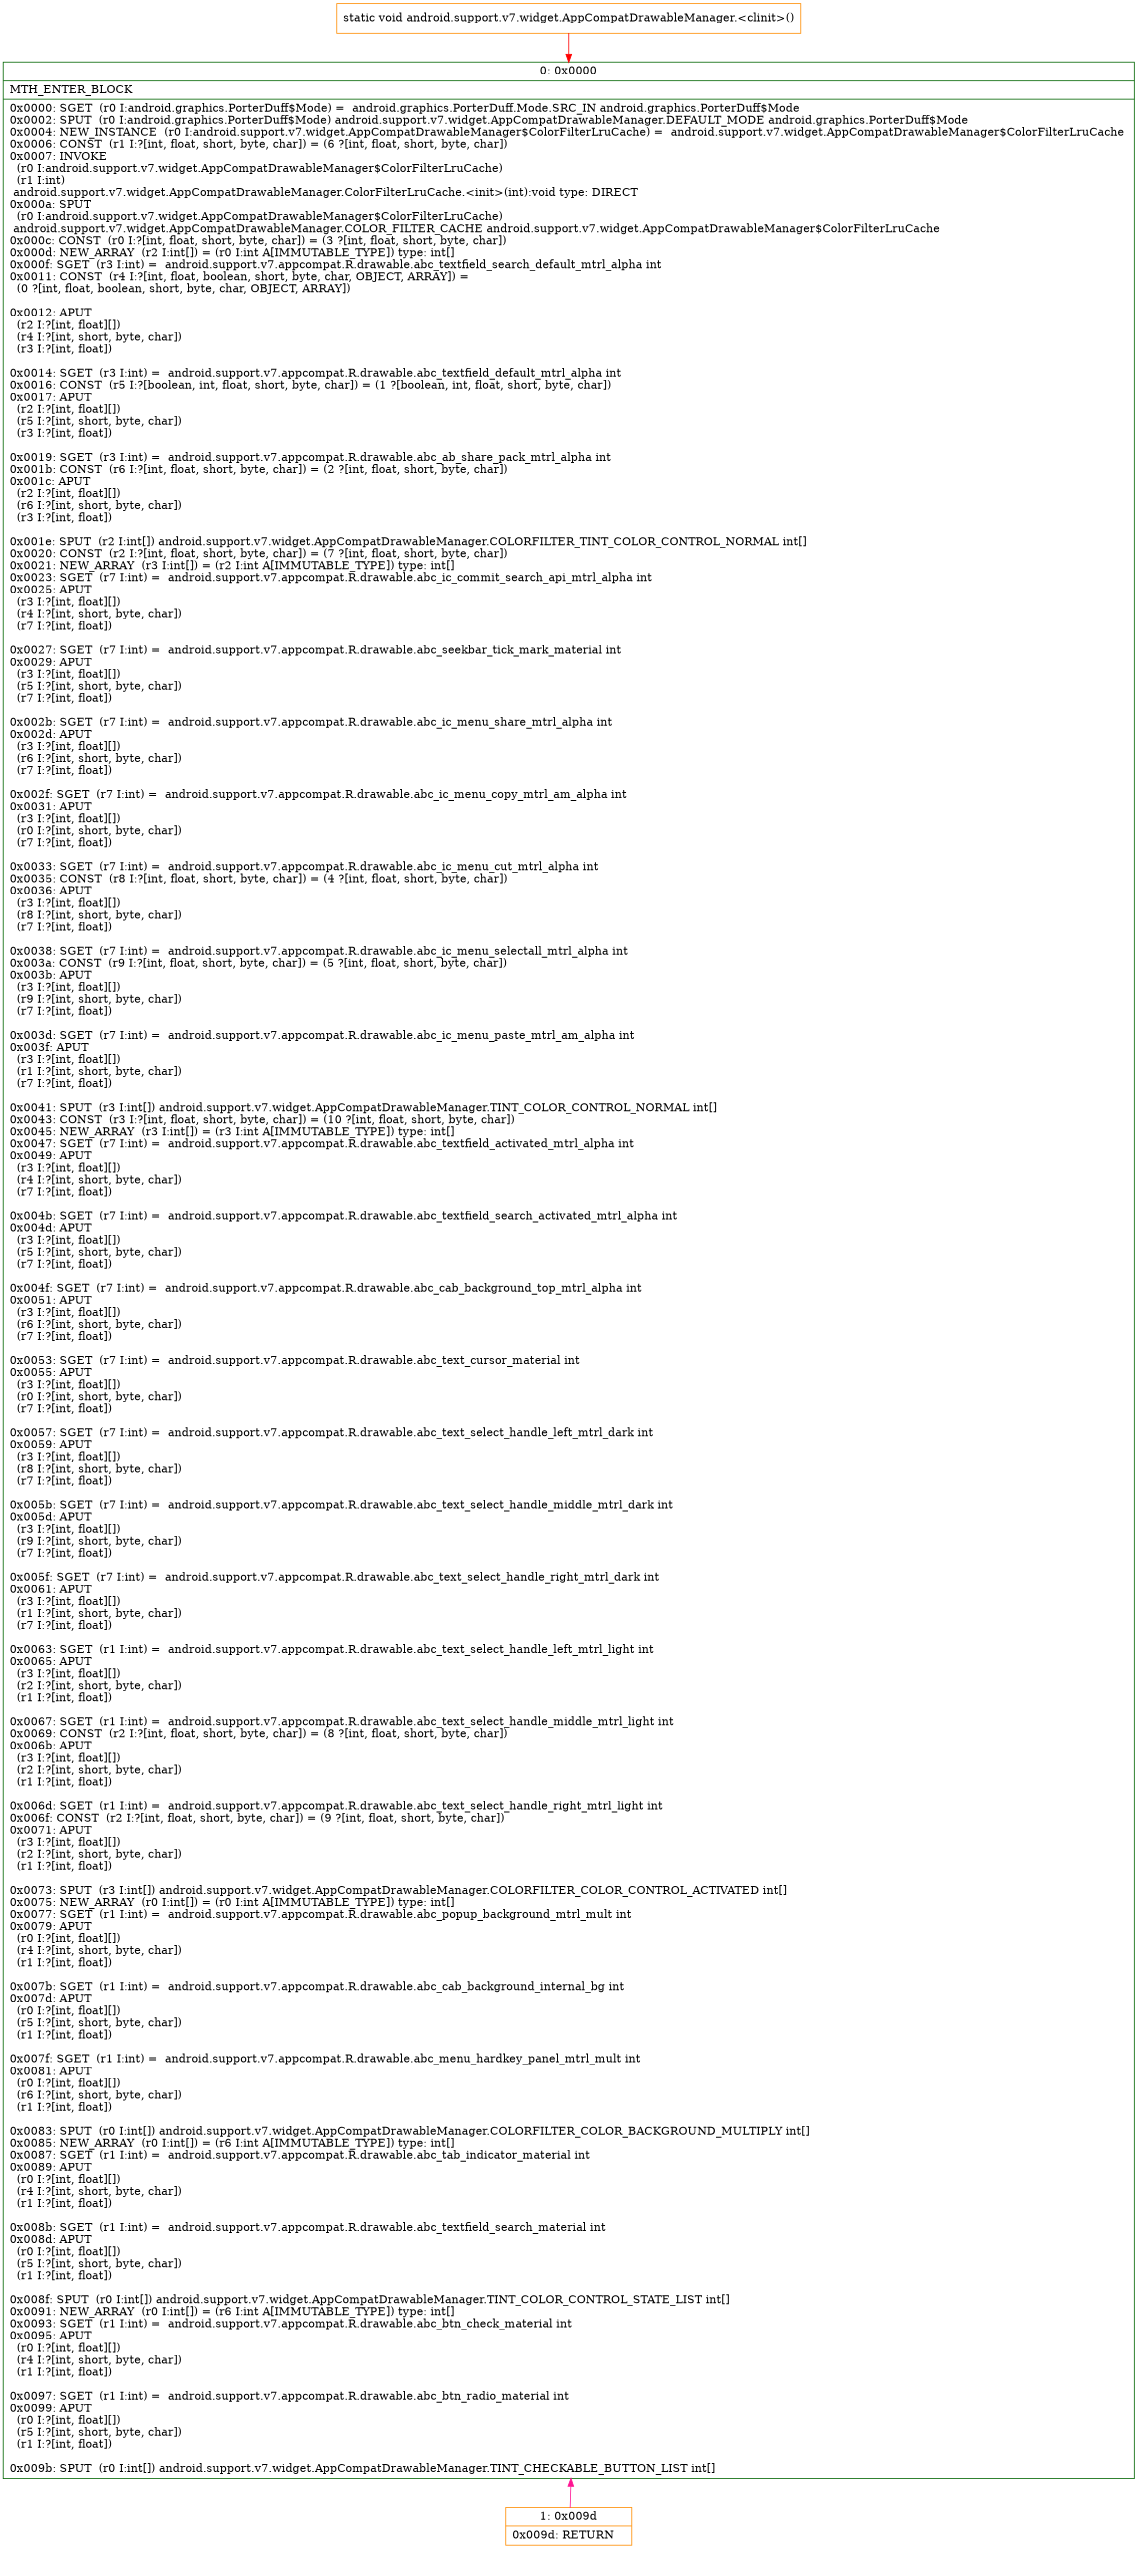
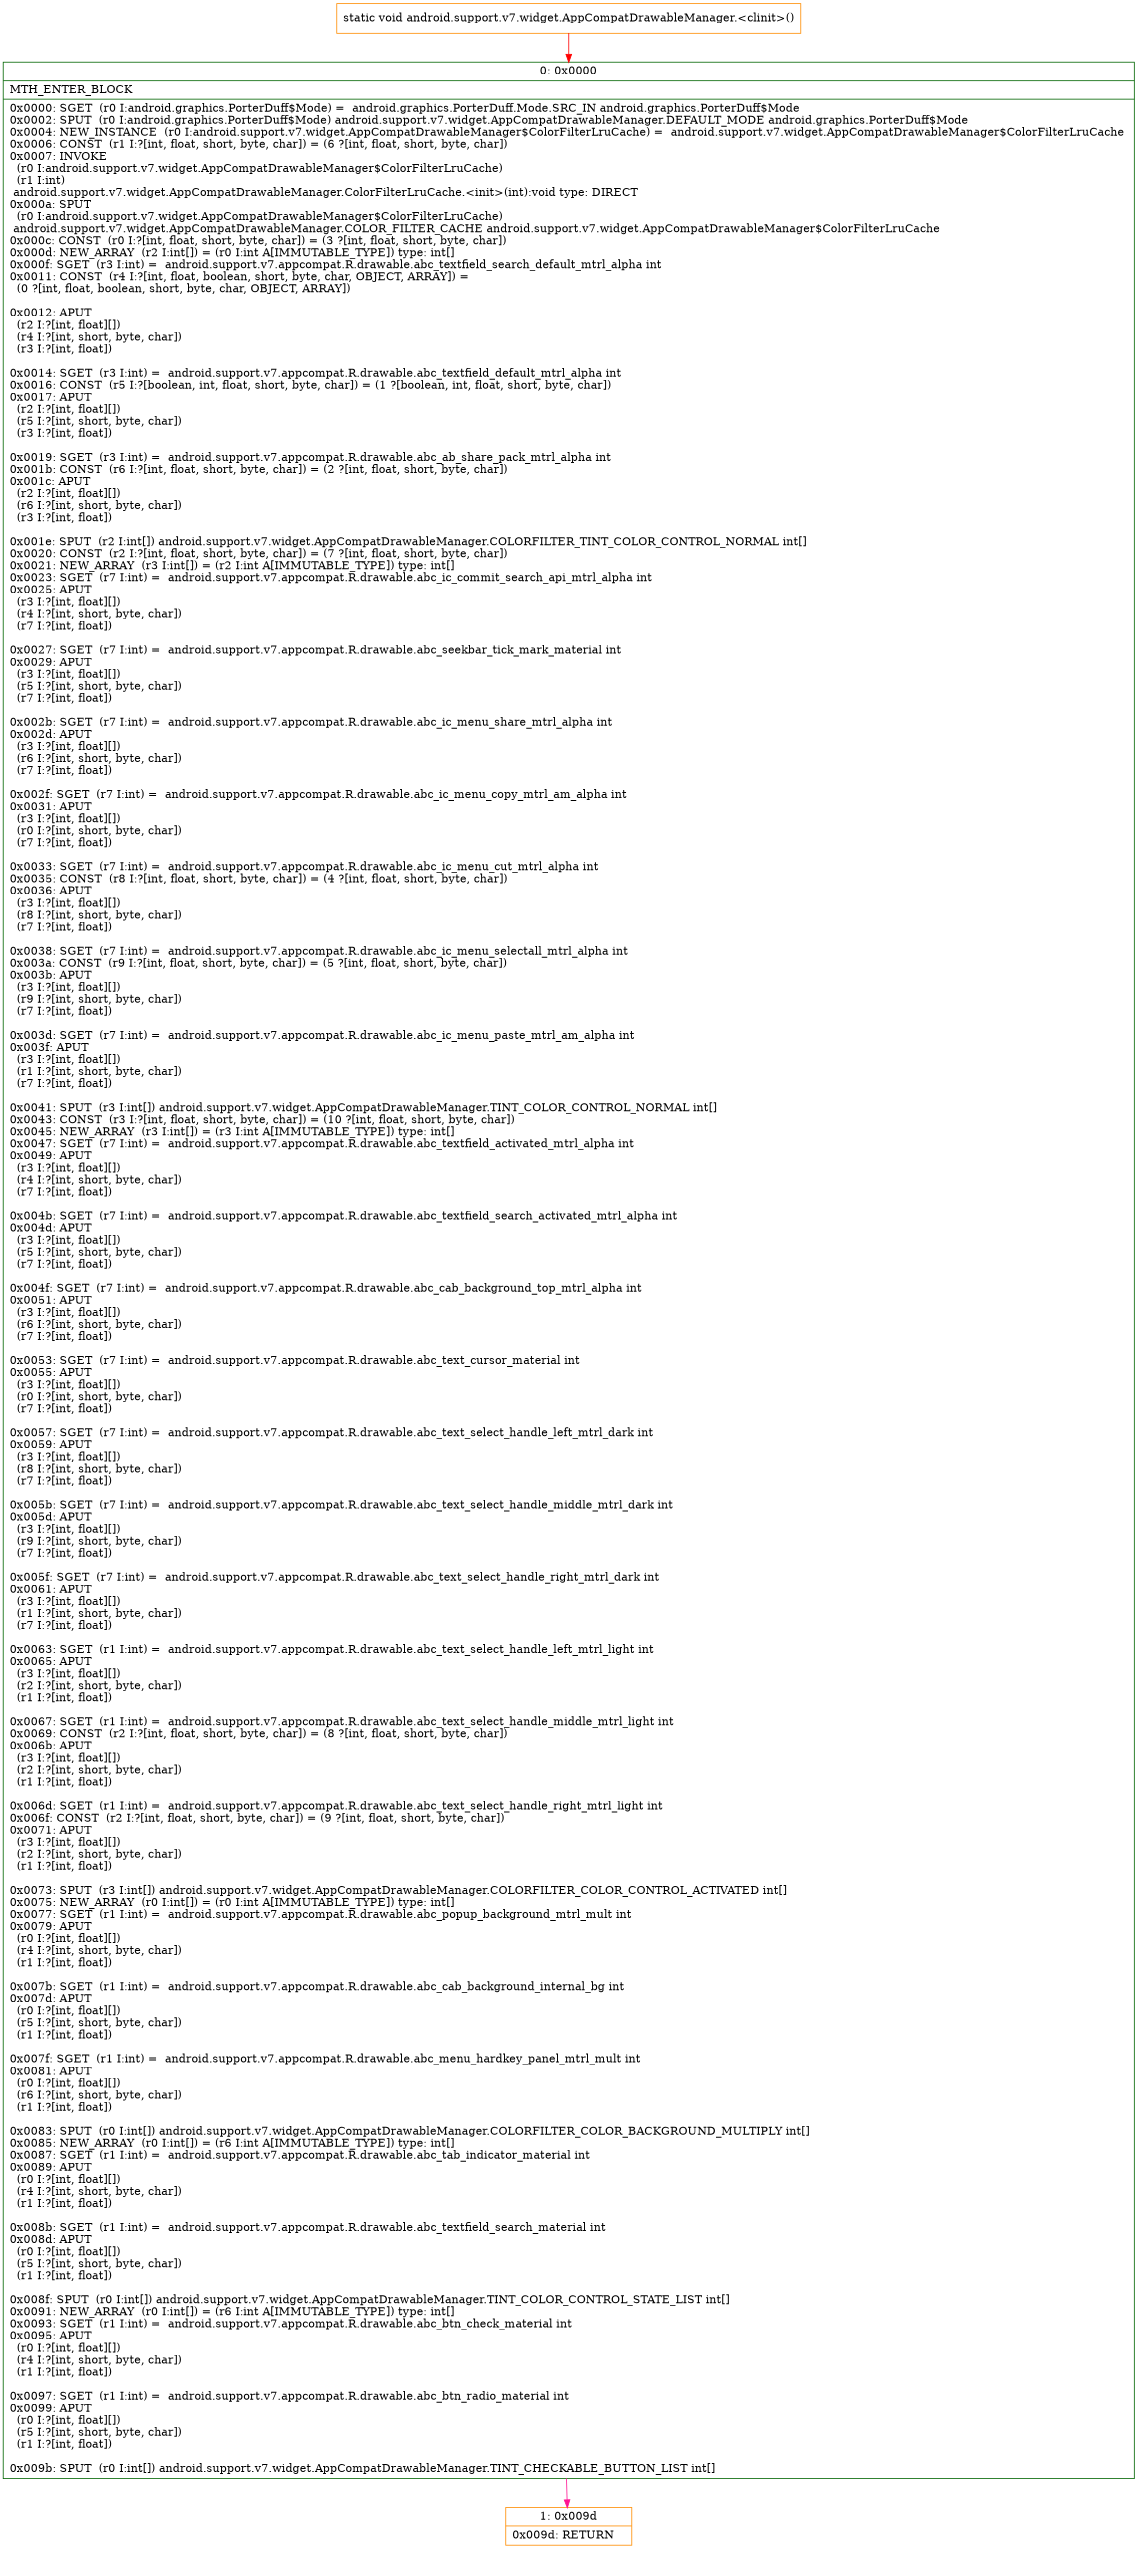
edge "1: 0x009d" -> "0: 0x0000": reversed
